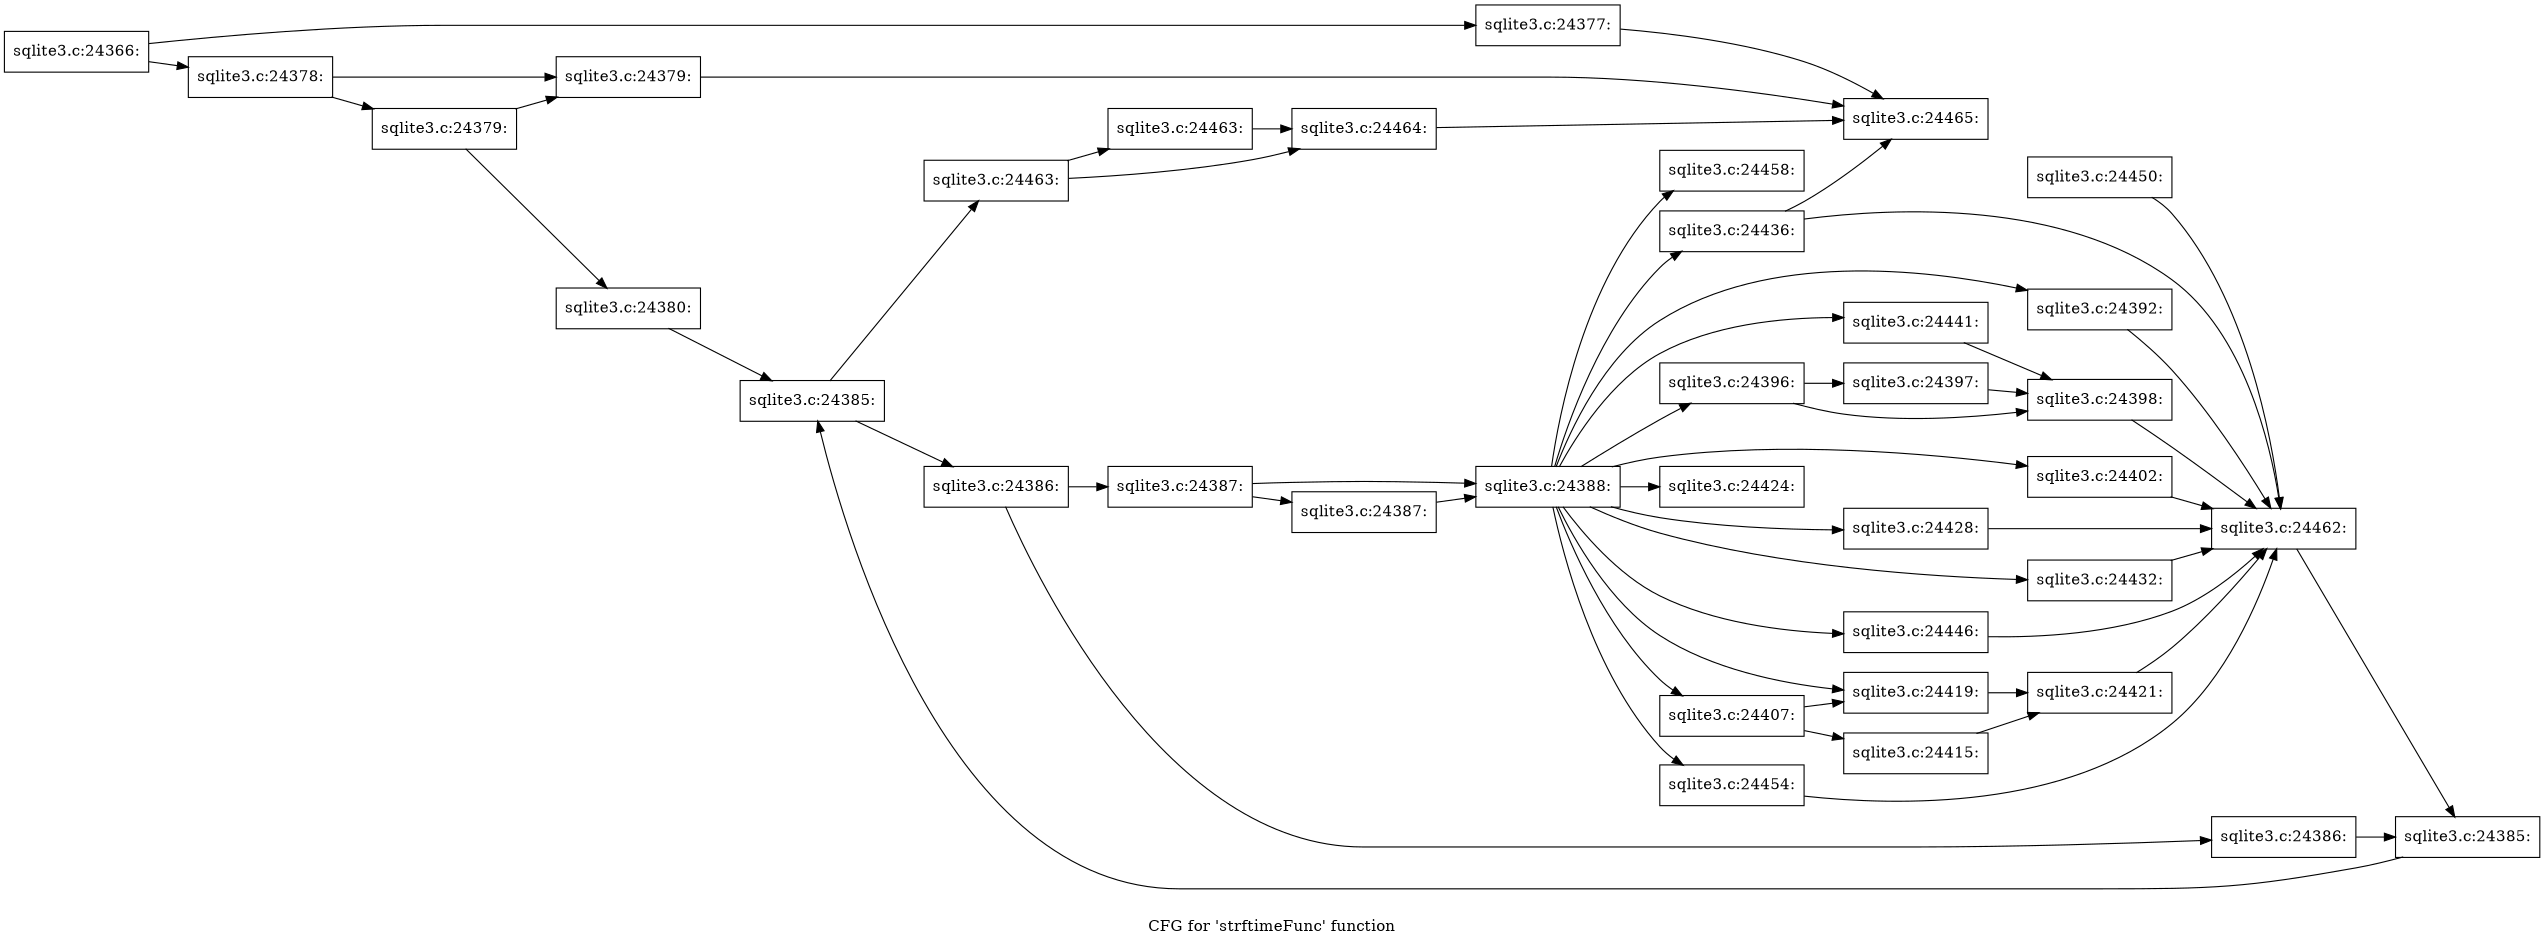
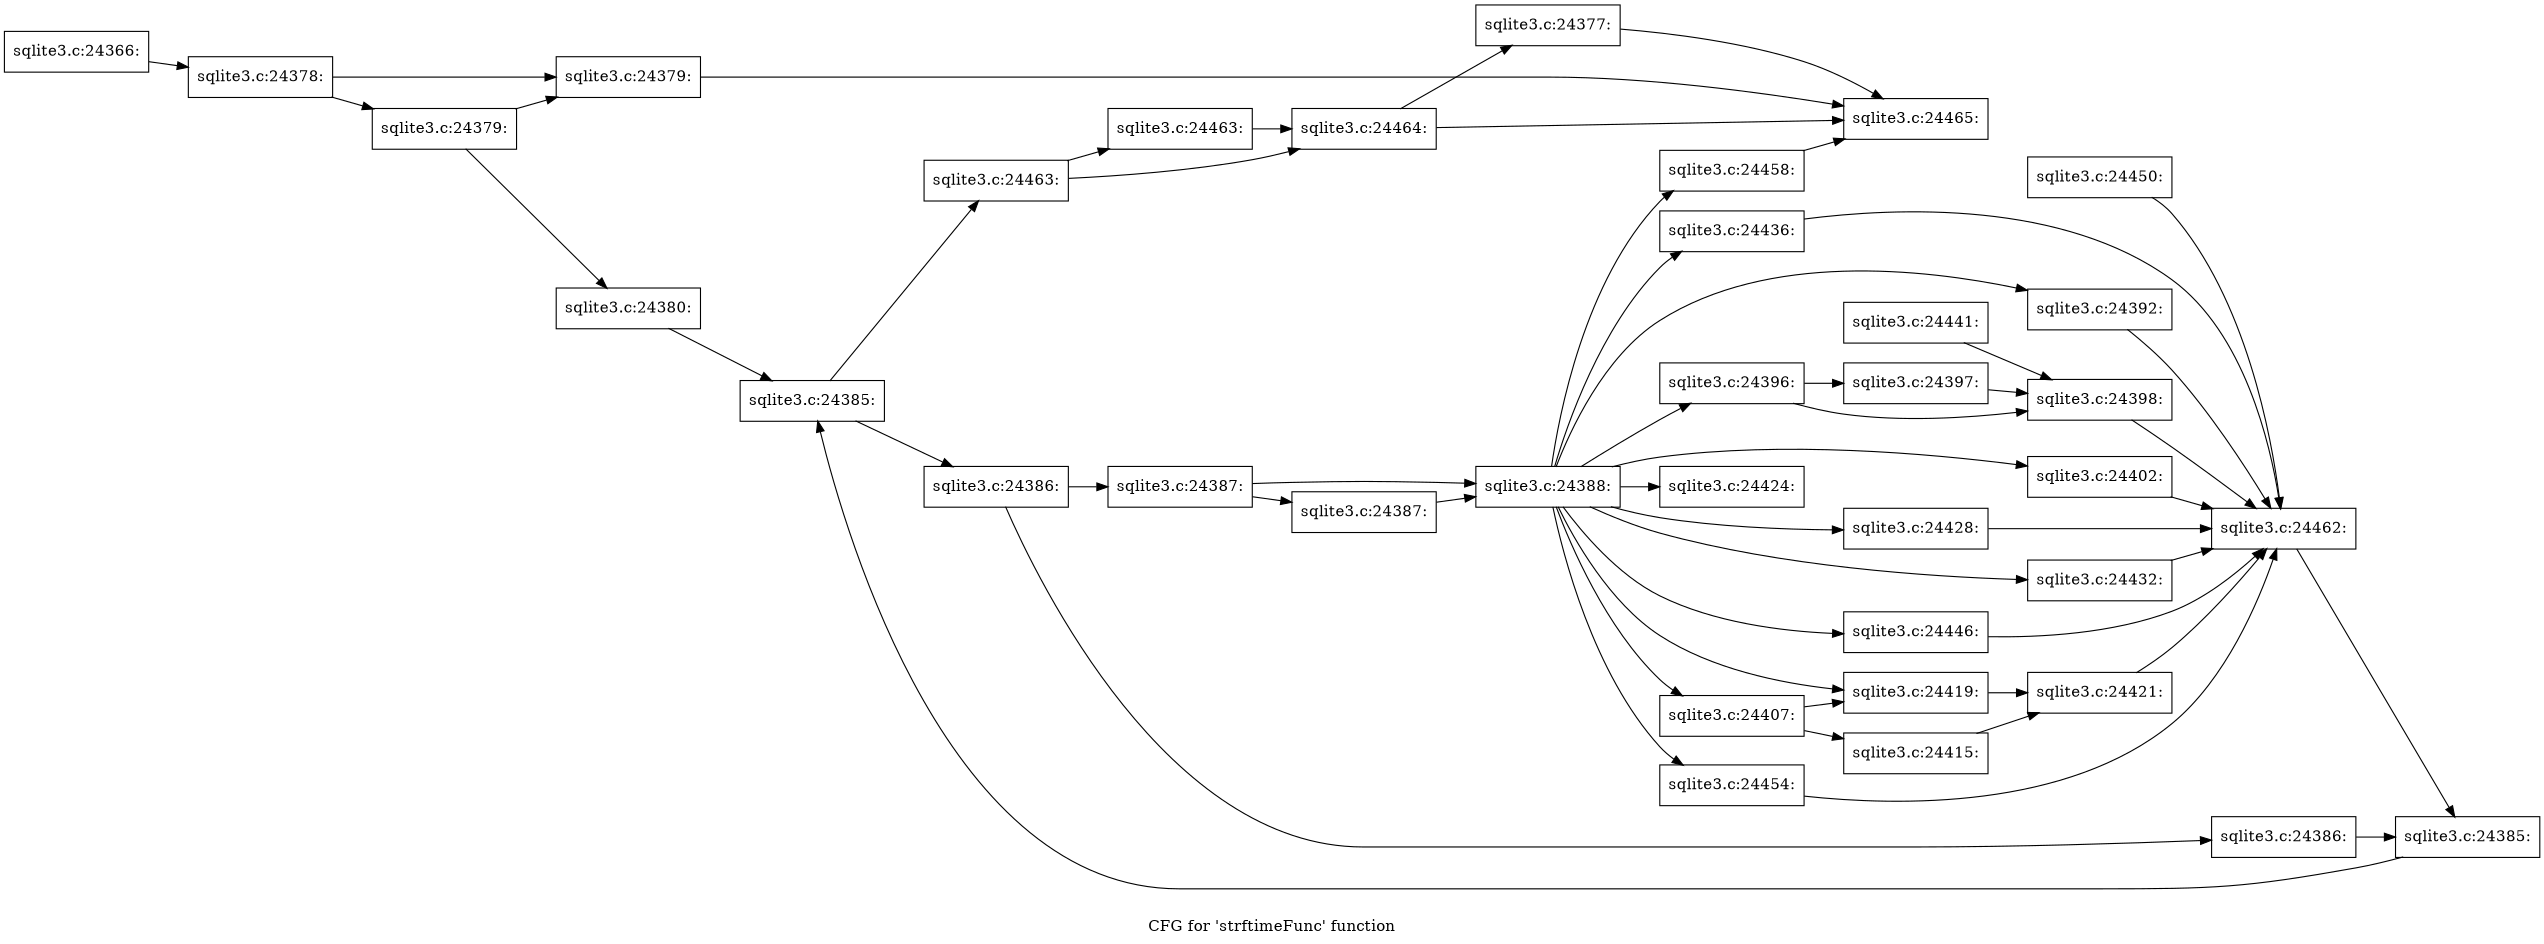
edge "sqlite3.c:24366:" -> "sqlite3.c:24377:": now "sqlite3.c:24464:" -> "sqlite3.c:24377:"
edge "sqlite3.c:24436:" -> "sqlite3.c:24465:": now "sqlite3.c:24458:" -> "sqlite3.c:24465:"
edge "sqlite3.c:24388:" -> "sqlite3.c:24441:": removed
